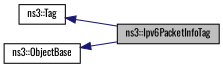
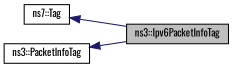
node "ns3::Tag": label "ns3::Tag" -> "ns7::Tag"
node "ns3::ObjectBase": label "ns3::ObjectBase" -> "ns3::PacketInfoTag"
